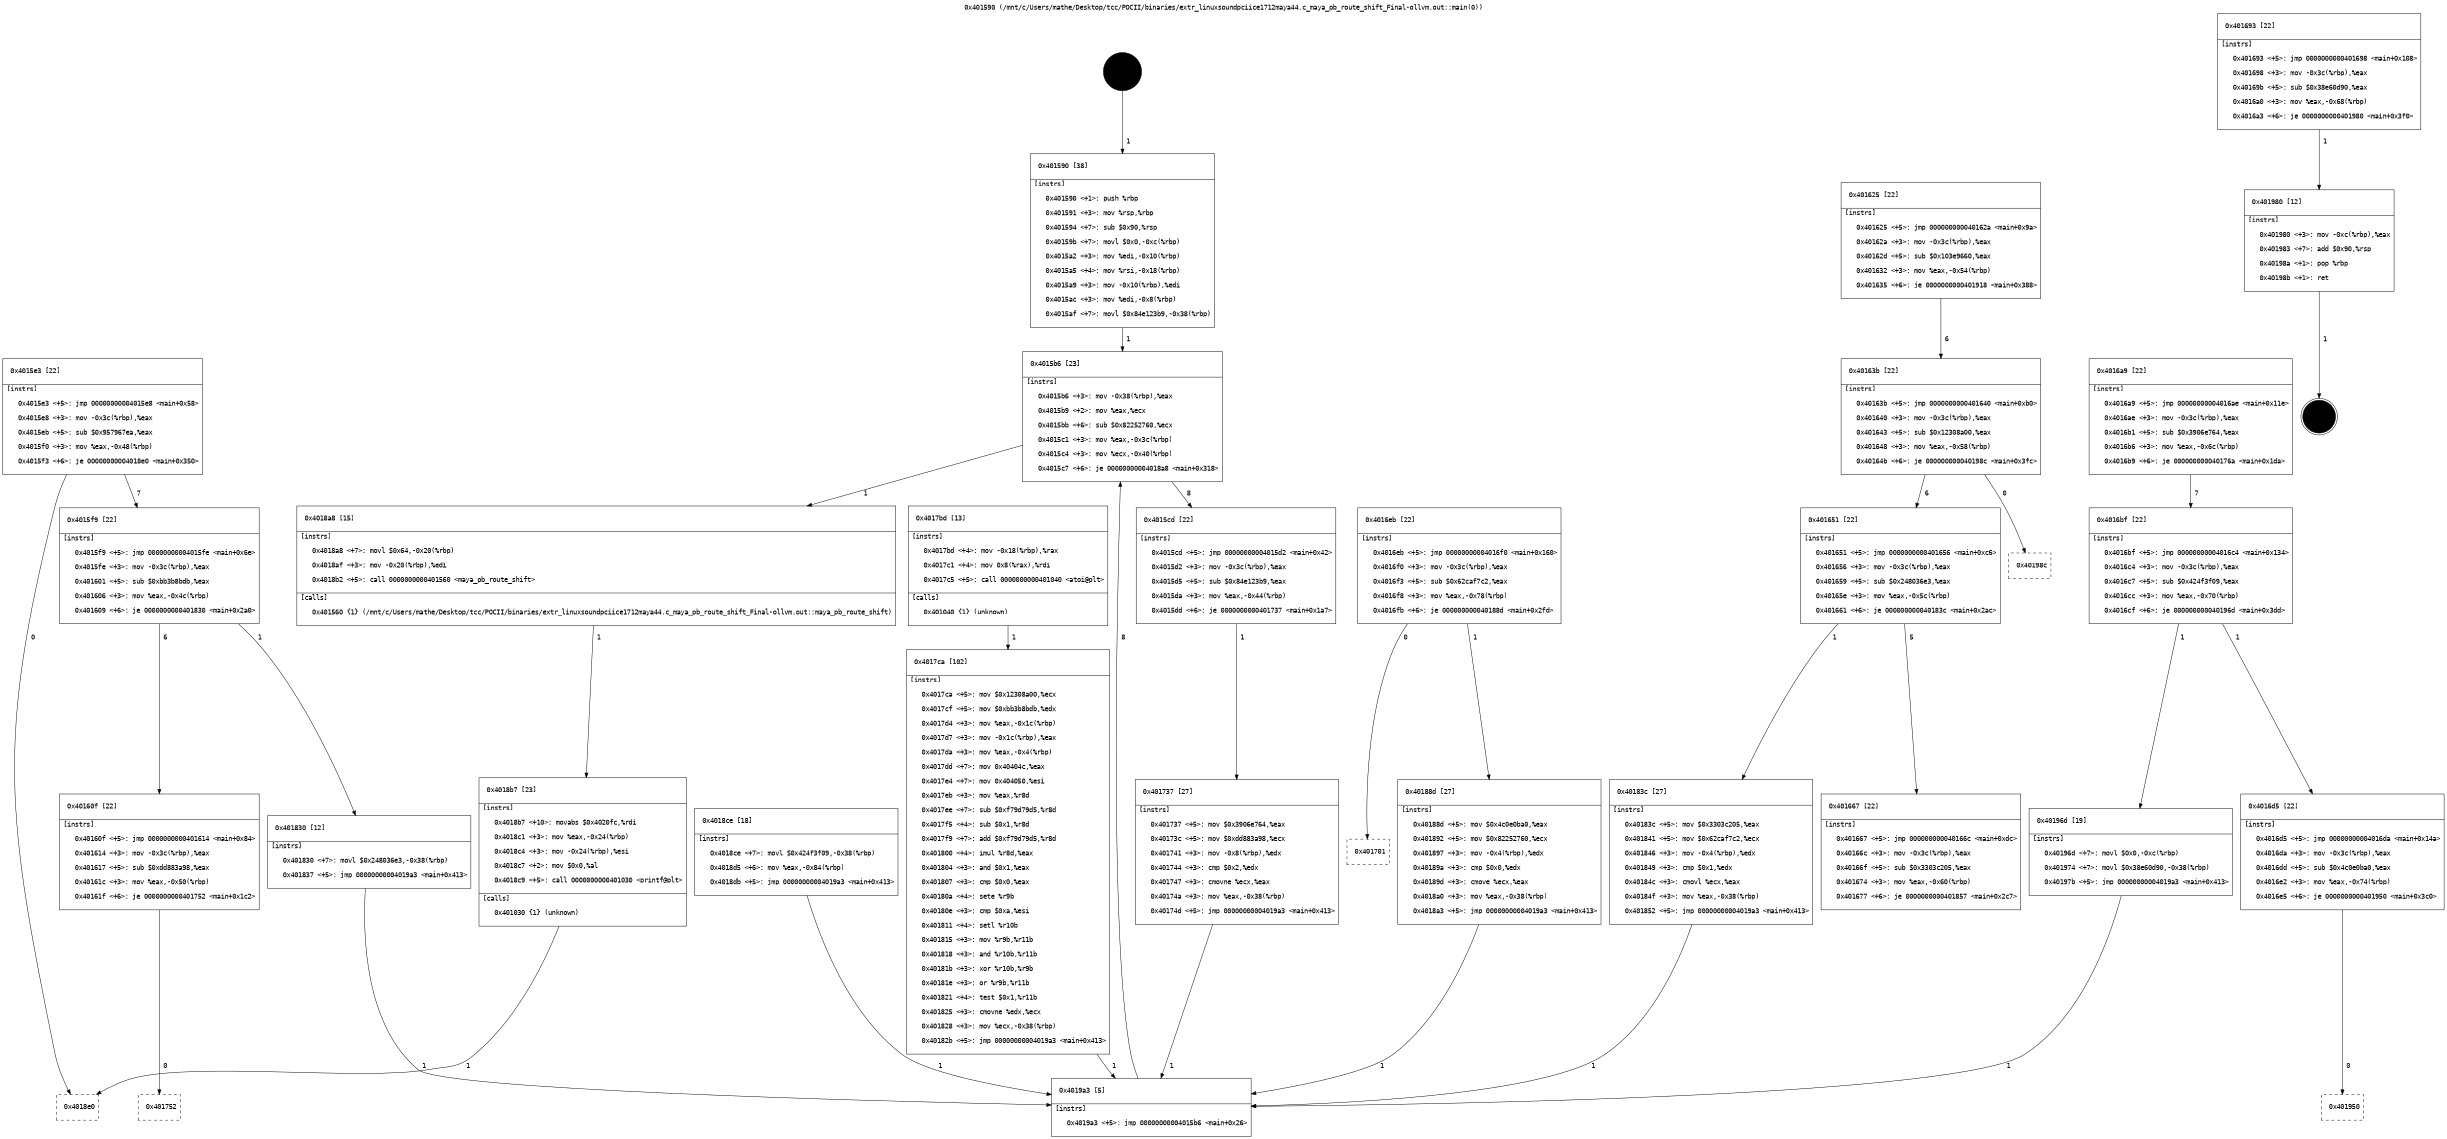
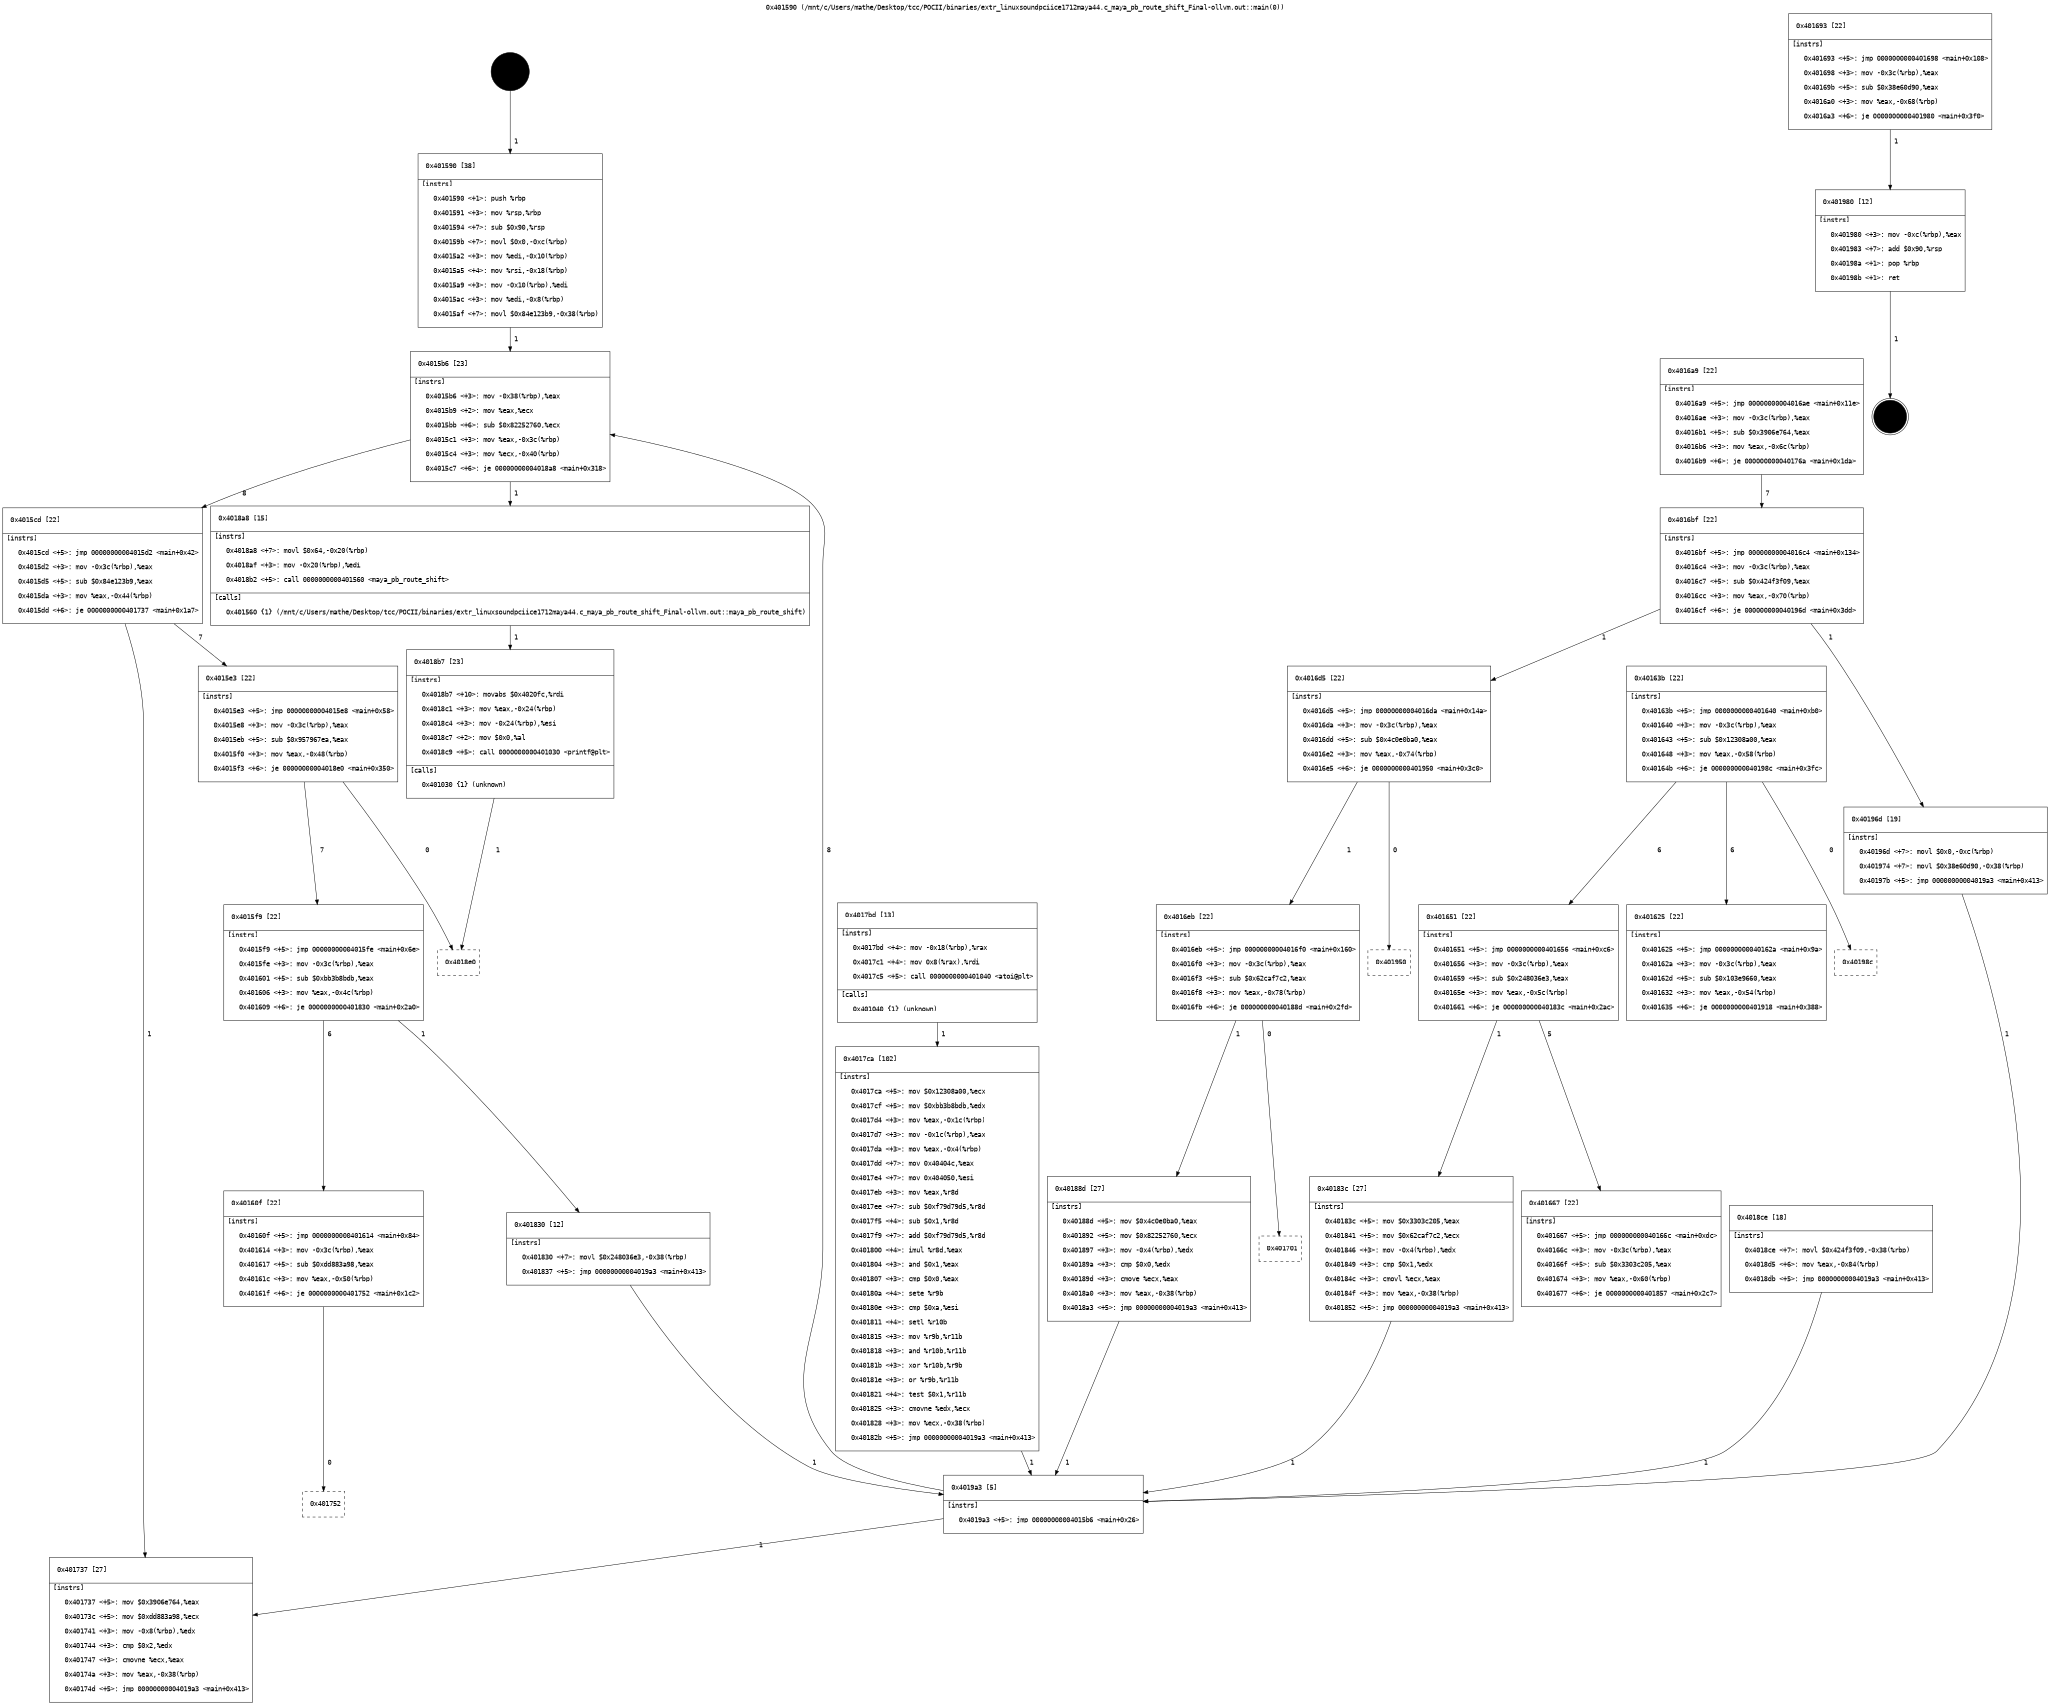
edge "0x401625 [22]" -> "0x40163b [22]": reversed
edge "0x4015cd [22]" -> "0x4015e3 [22]": added, label "7"
edge "0x4016d5 [22]" -> "0x4016eb [22]": added, label "1"
edge "0x401737 [27]" -> "0x4019a3 [5]": reversed
